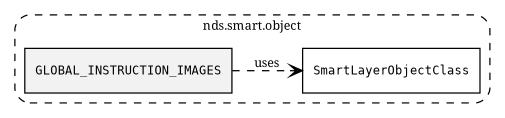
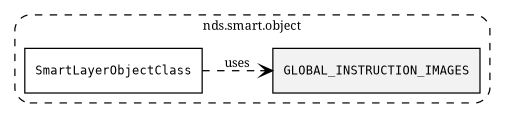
edge "GLOBAL_INSTRUCTION_IMAGES" -> "SmartLayerObjectClass": reversed
